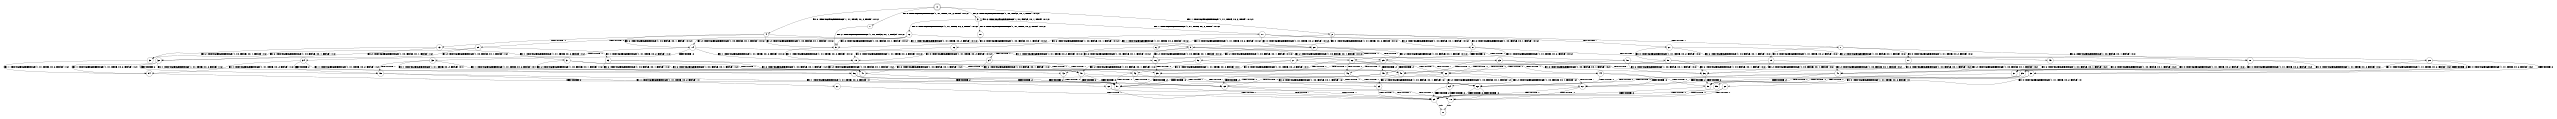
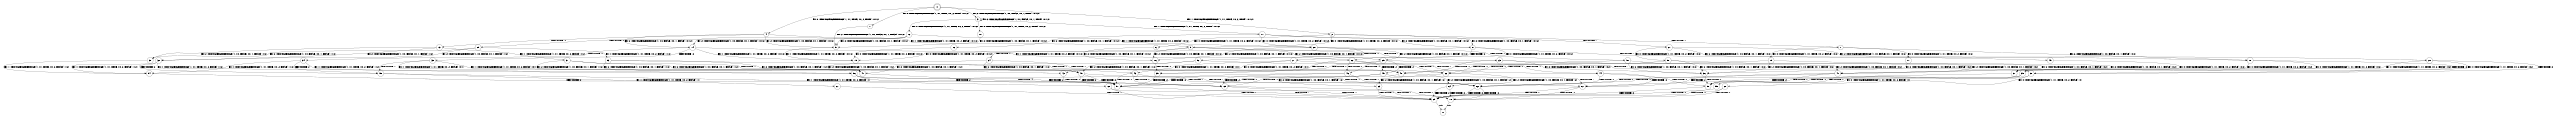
edge "15" -> "35": removed, label "TERMINATE !0"
edge "47" -> "57": label "TERMINATE !2" -> "TERMINATE !4"
edge "36" -> "58": label "TERMINATE !2" -> "TERMINATE !0"
